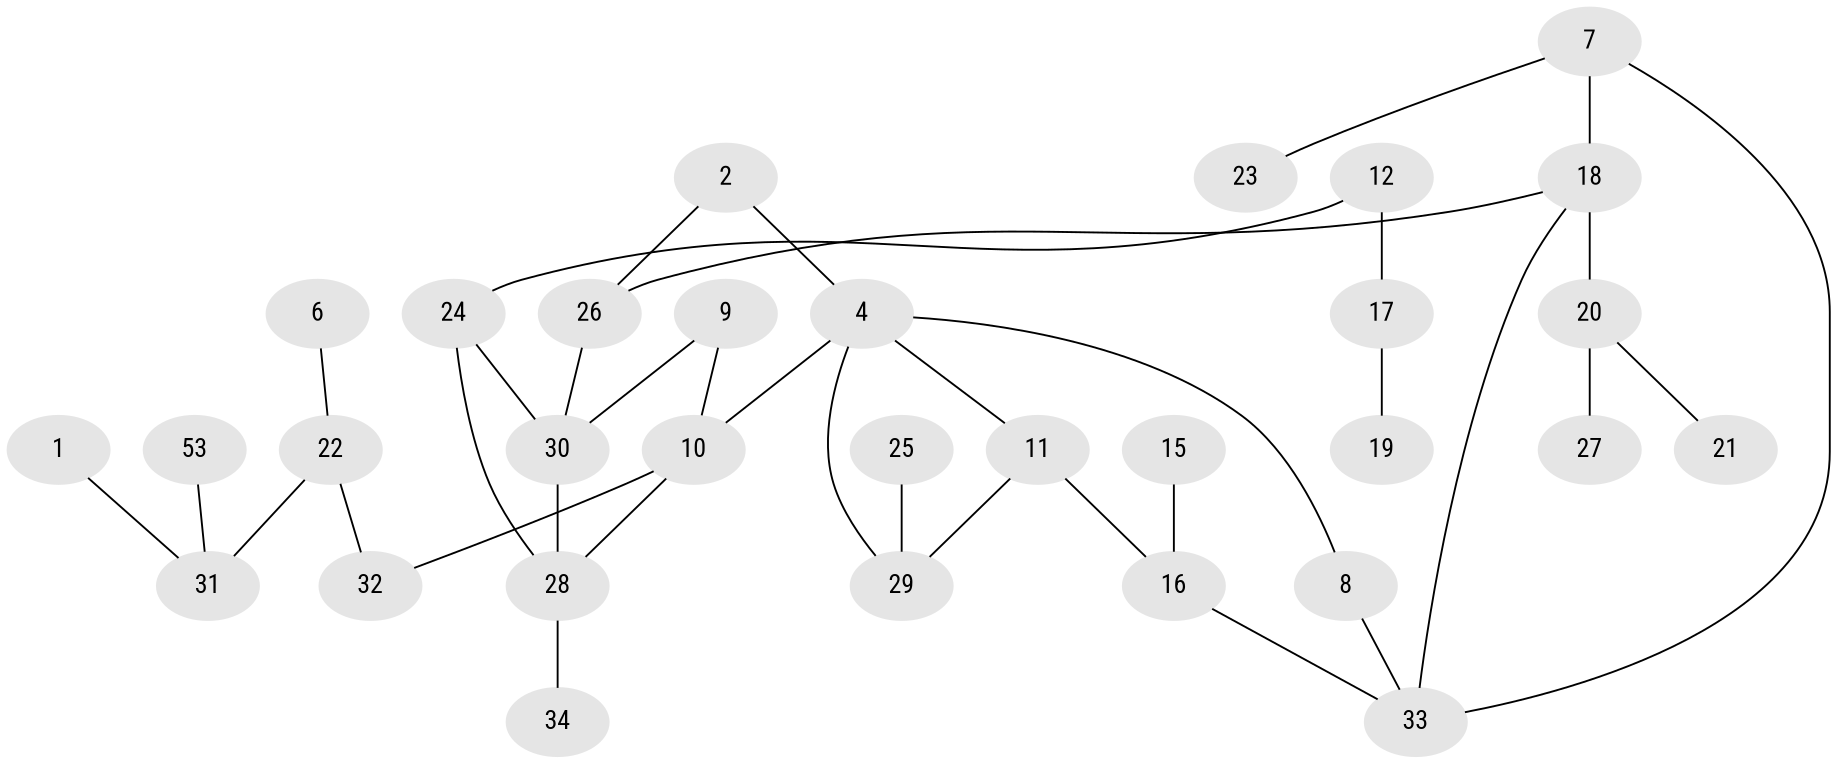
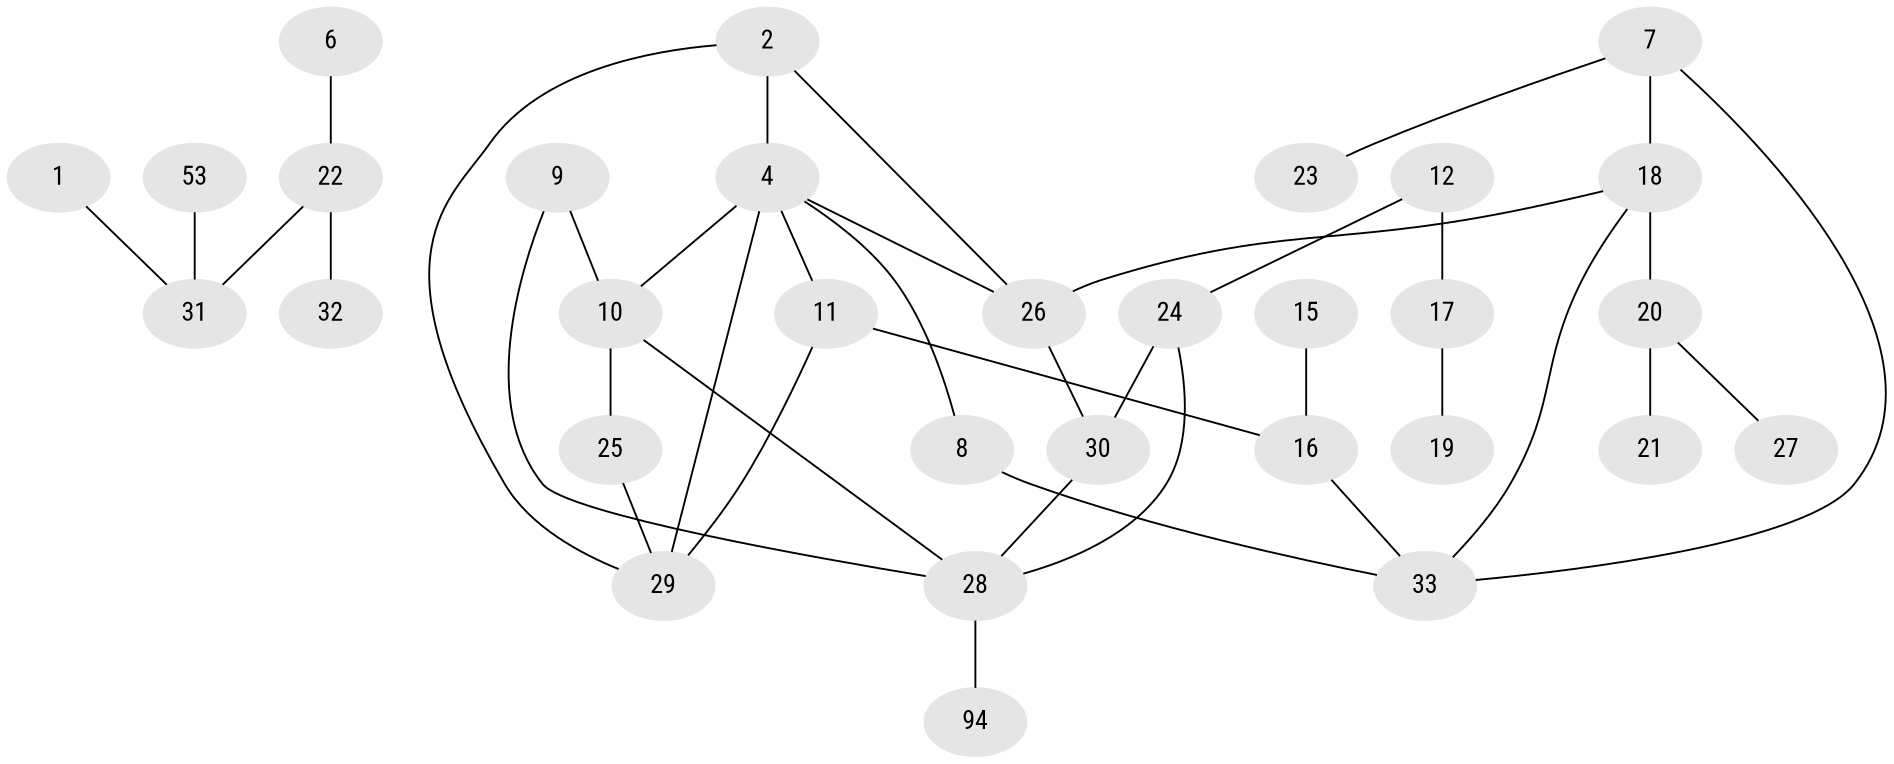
edge "4" -- "26": added
edge "2" -- "29": added
edge "9" -- "30": now "9" -- "28"
edge "10" -- "32": now "10" -- "25"
node "34": label "34" -> "94"
